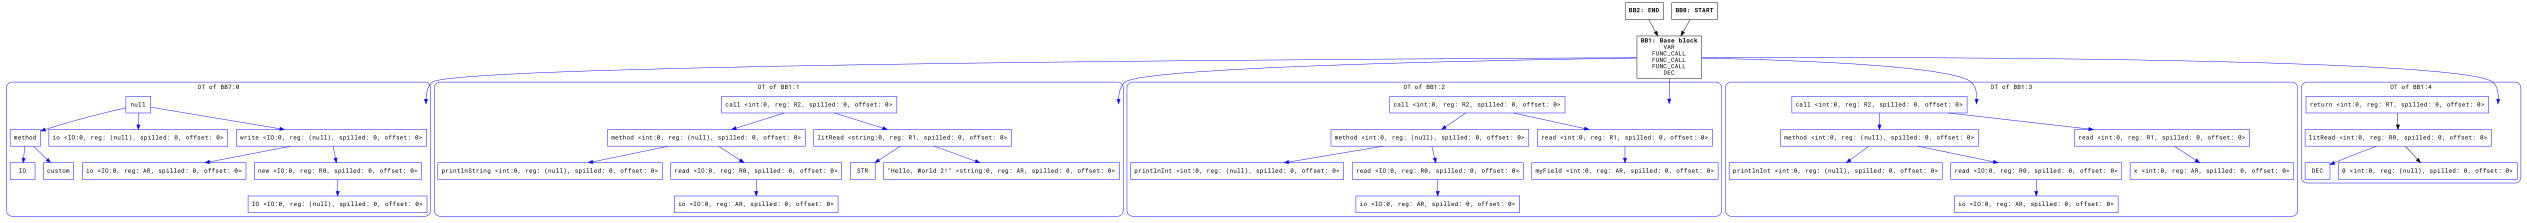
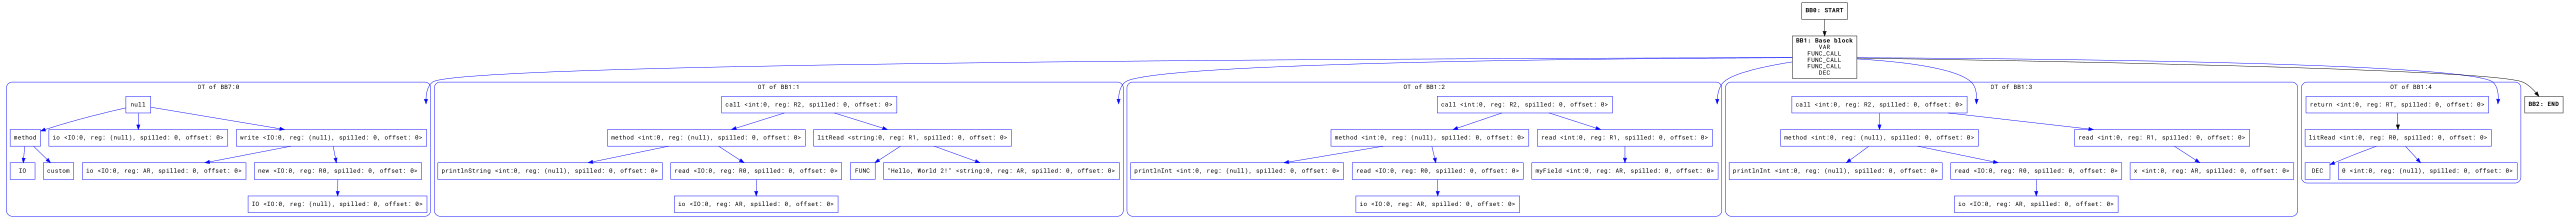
edge "BB2: END" -> "BB1: Base block": reversed
edge "litRead <int:0, reg: R0, spilled: 0, offset: 0>" -> "0 <int:0, reg: (null), spilled: 0, offset: 0>": color black -> blue
node "STR": label "STR" -> "FUNC"
